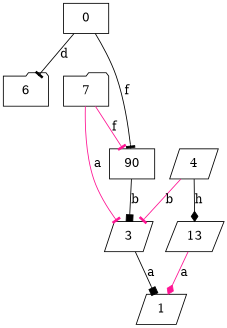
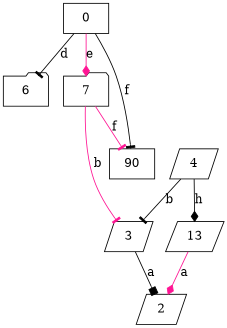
edge "0" -> "7": added, label "e"
edge "7" -> "3": label "a" -> "b"
edge "90" -> "3": removed, label "b"
edge "4" -> "3": color deeppink -> black
node "1": label "1" -> "2"
